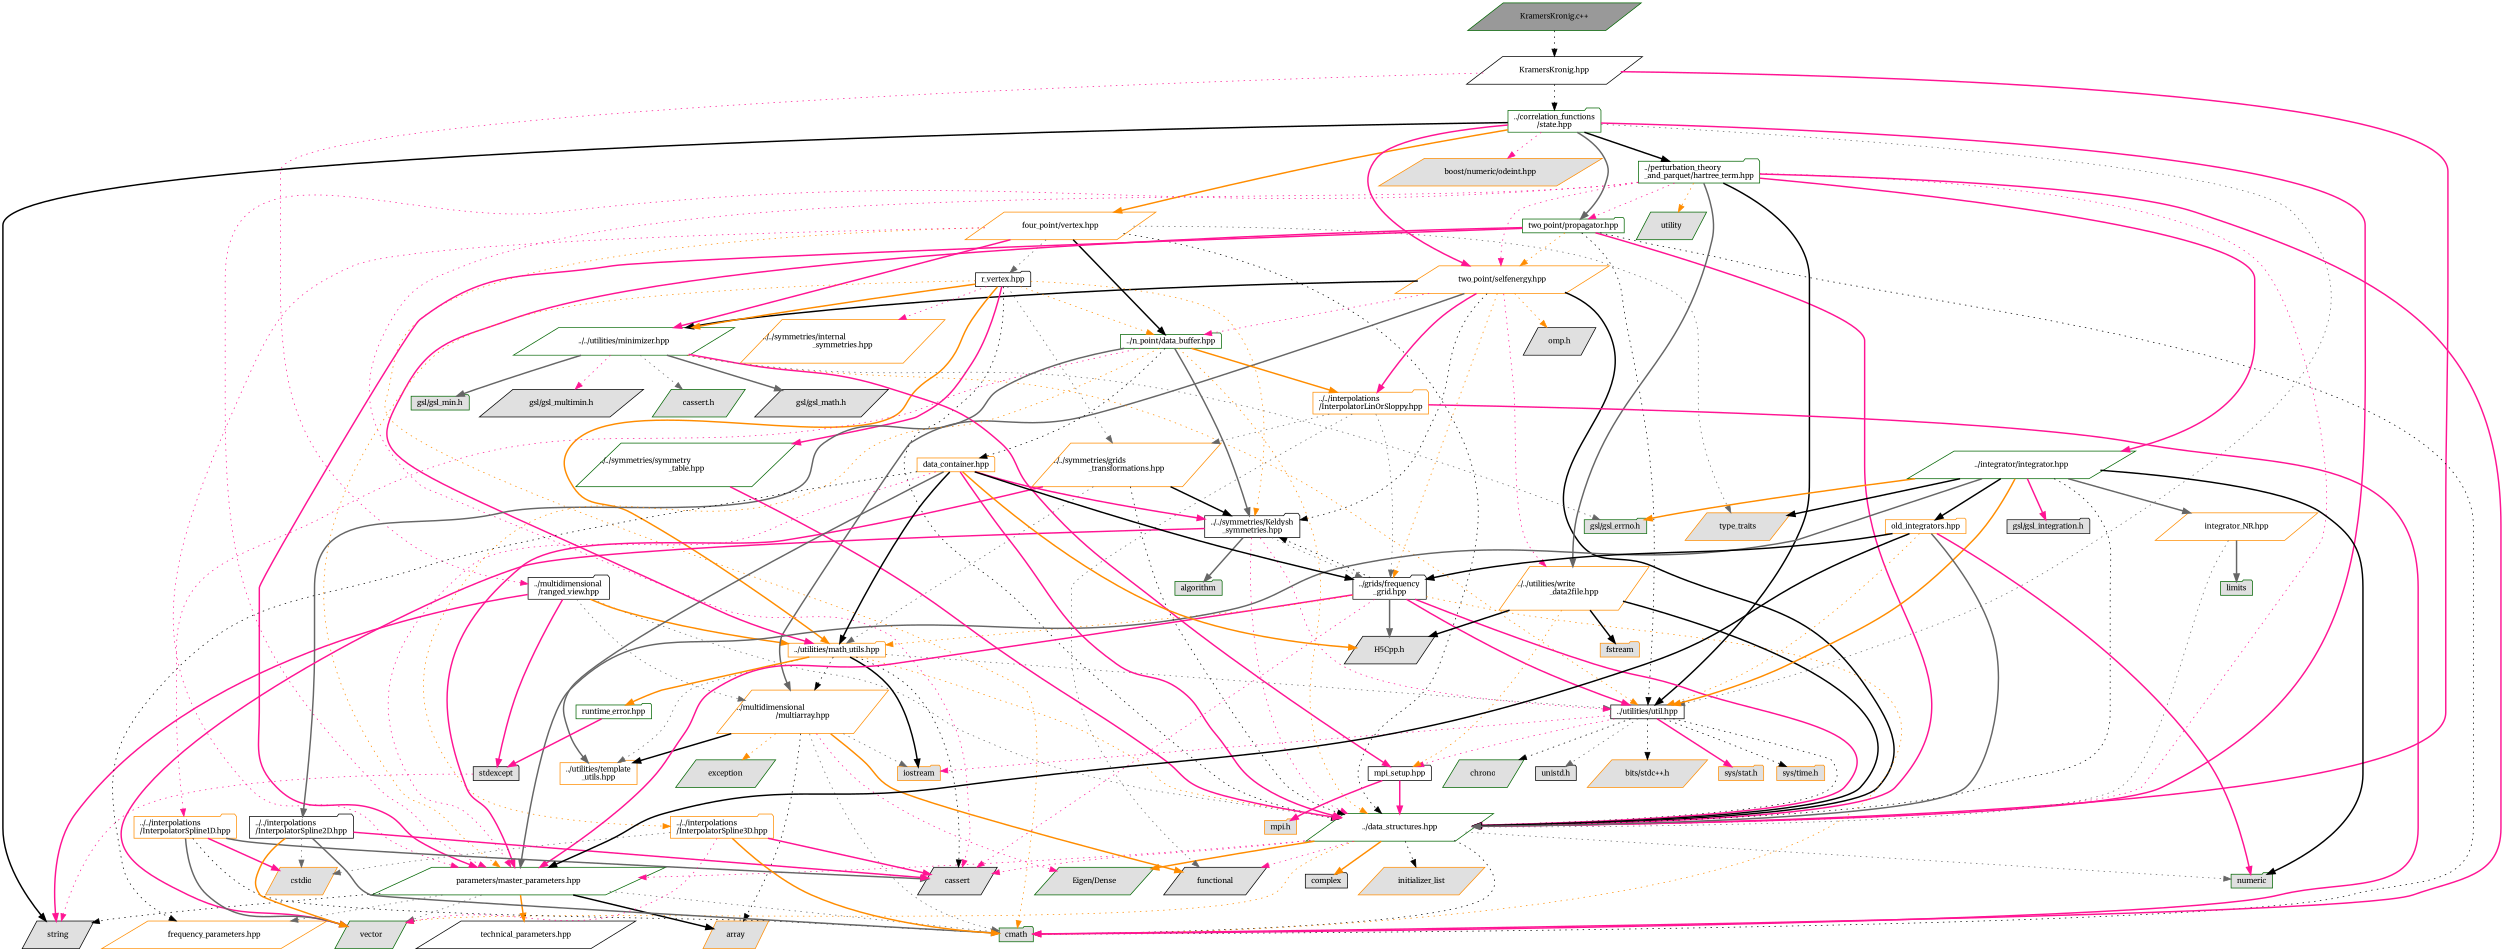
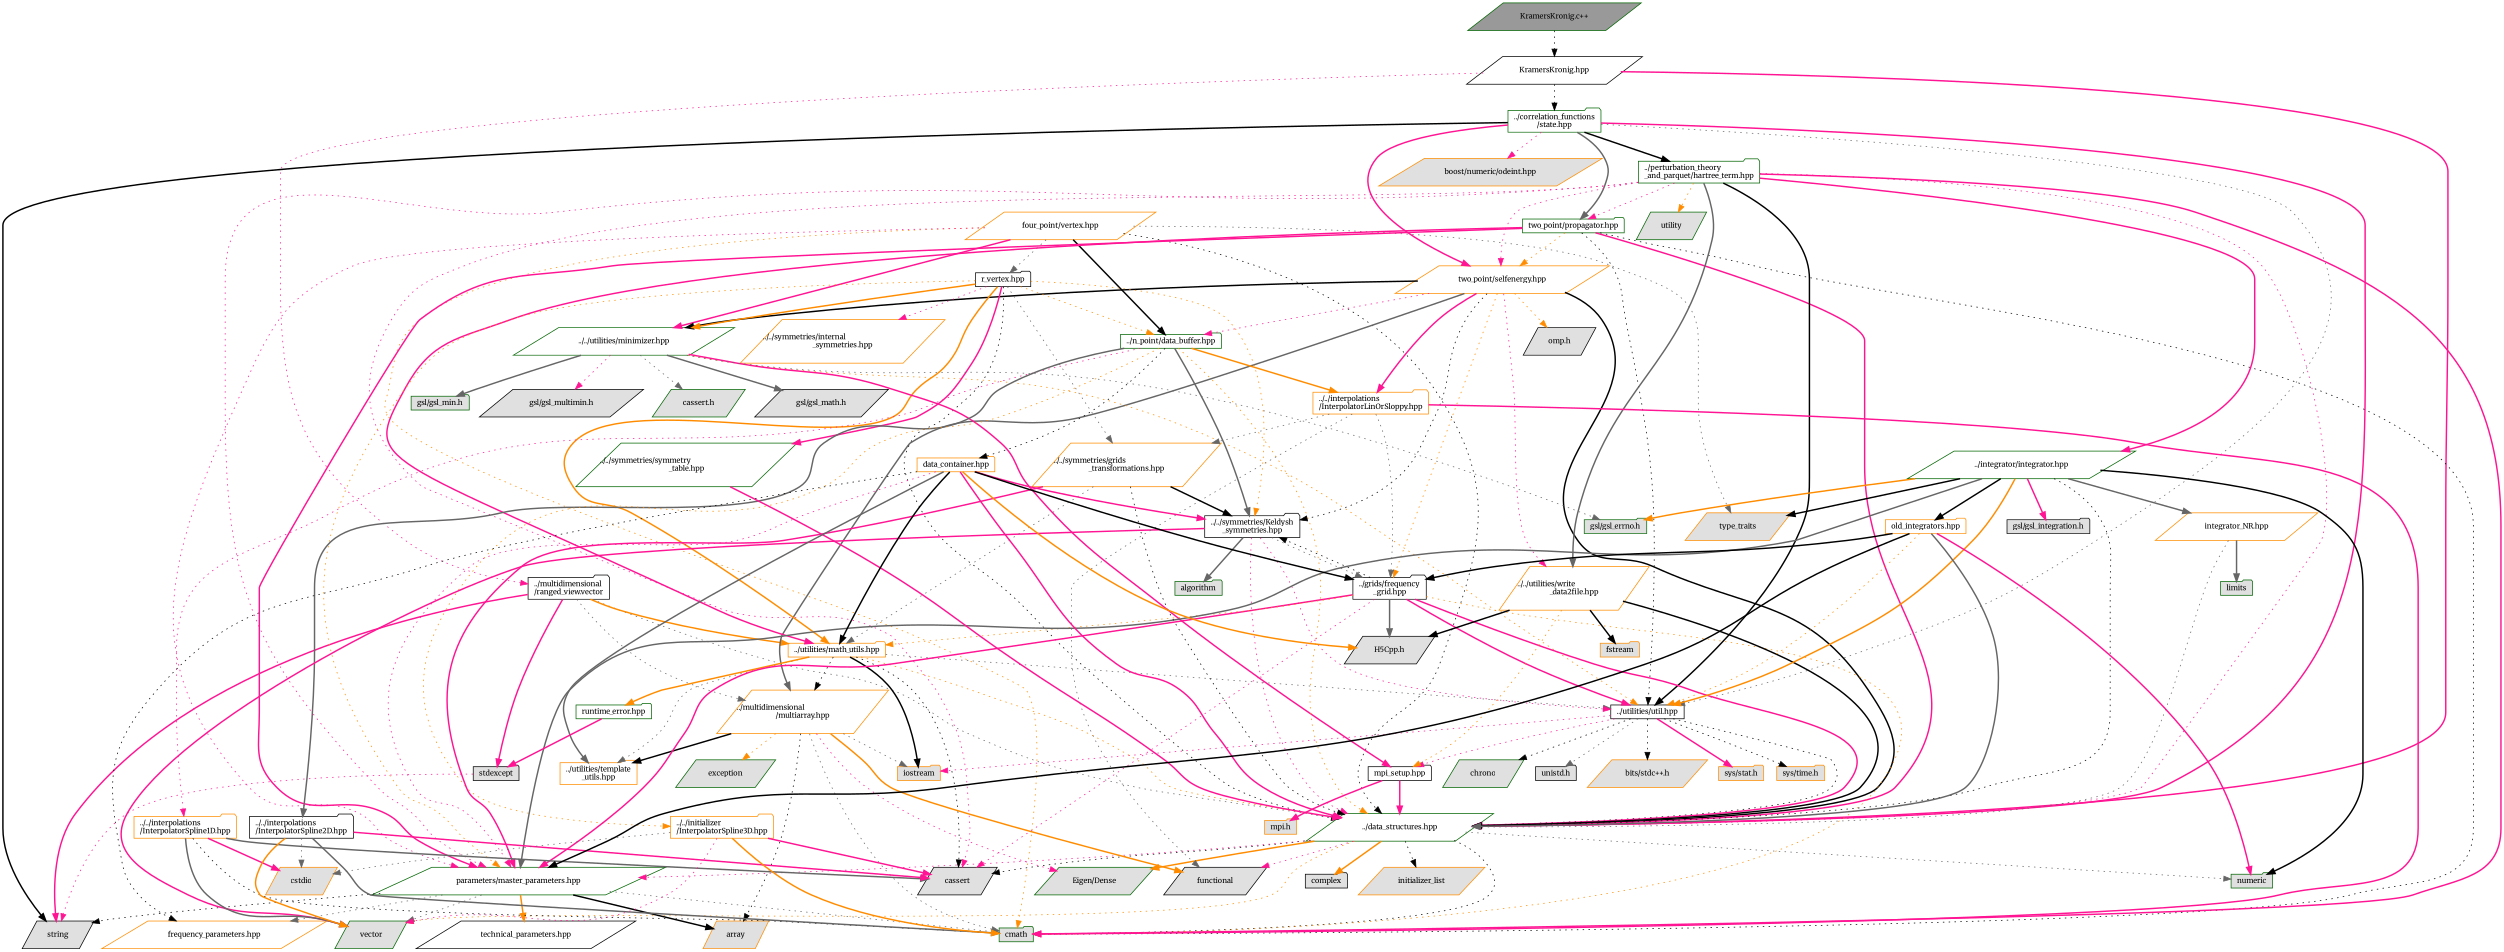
edge "../correlation_functions /state.hpp" -> "four_point/vertex.hpp": removed
node "../multidimensional /ranged_view.hpp": label "../multidimensional /ranged_view.hpp" -> "../multidimensional /ranged_view.vector"
node "../../interpolations /InterpolatorSpline3D.hpp": label "../../interpolations /InterpolatorSpline3D.hpp" -> "../../initializer /InterpolatorSpline3D.hpp"
edge "../data_structures.hpp" -> "cassert": color deeppink -> black
